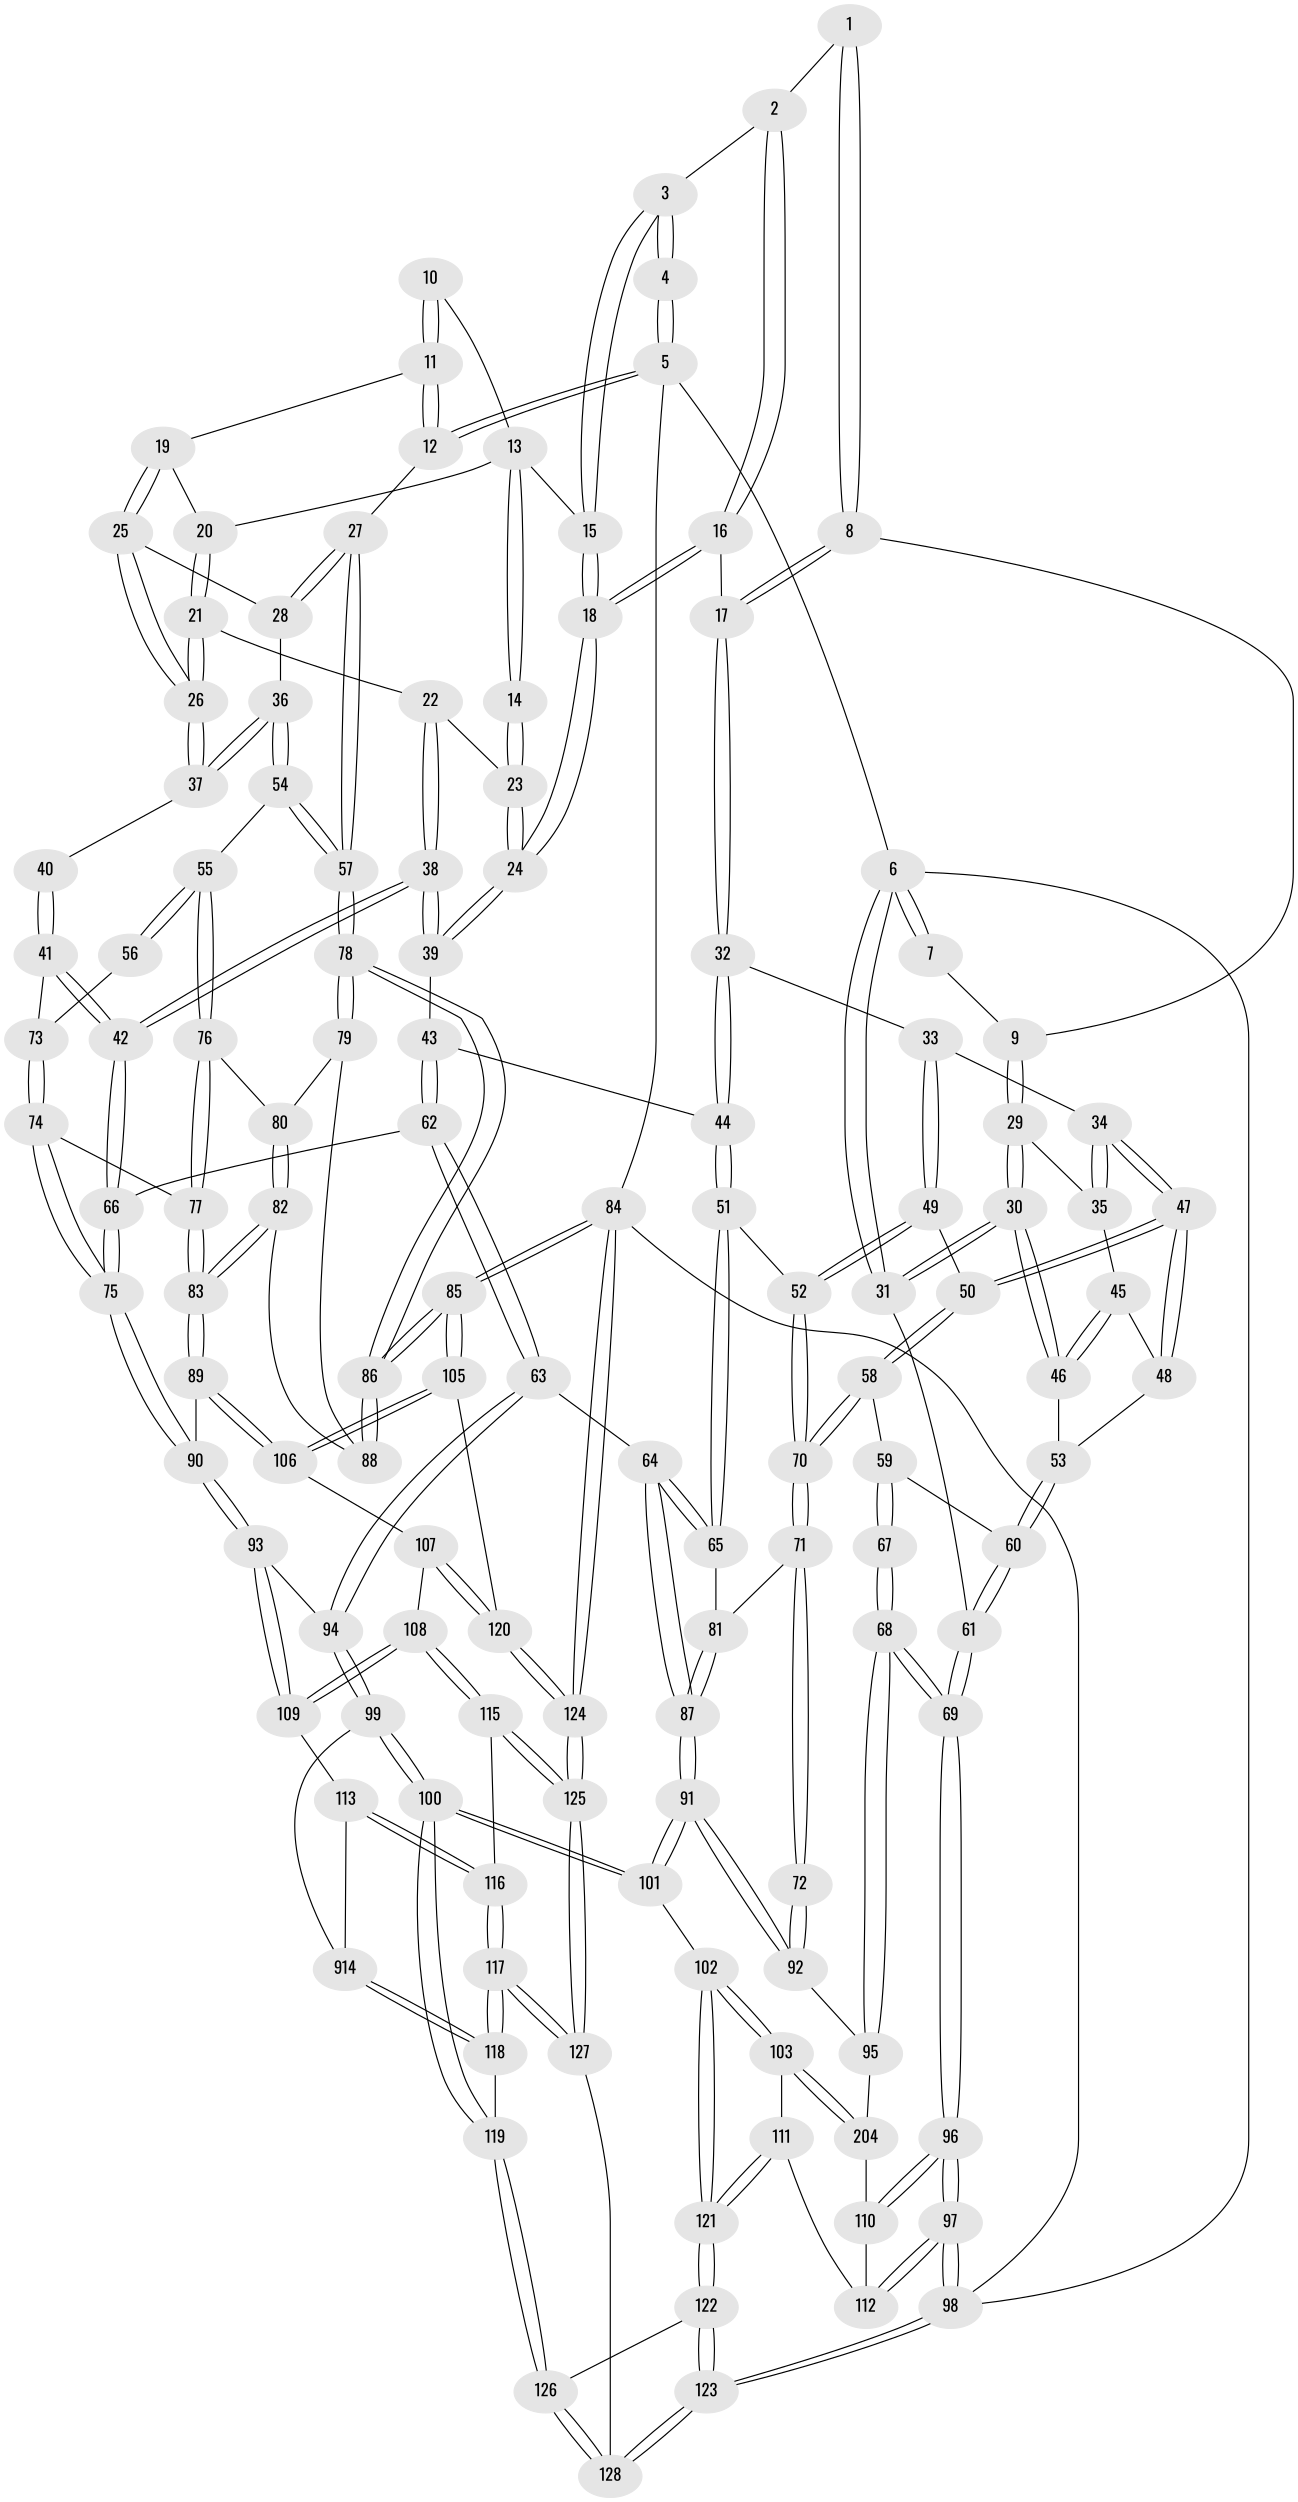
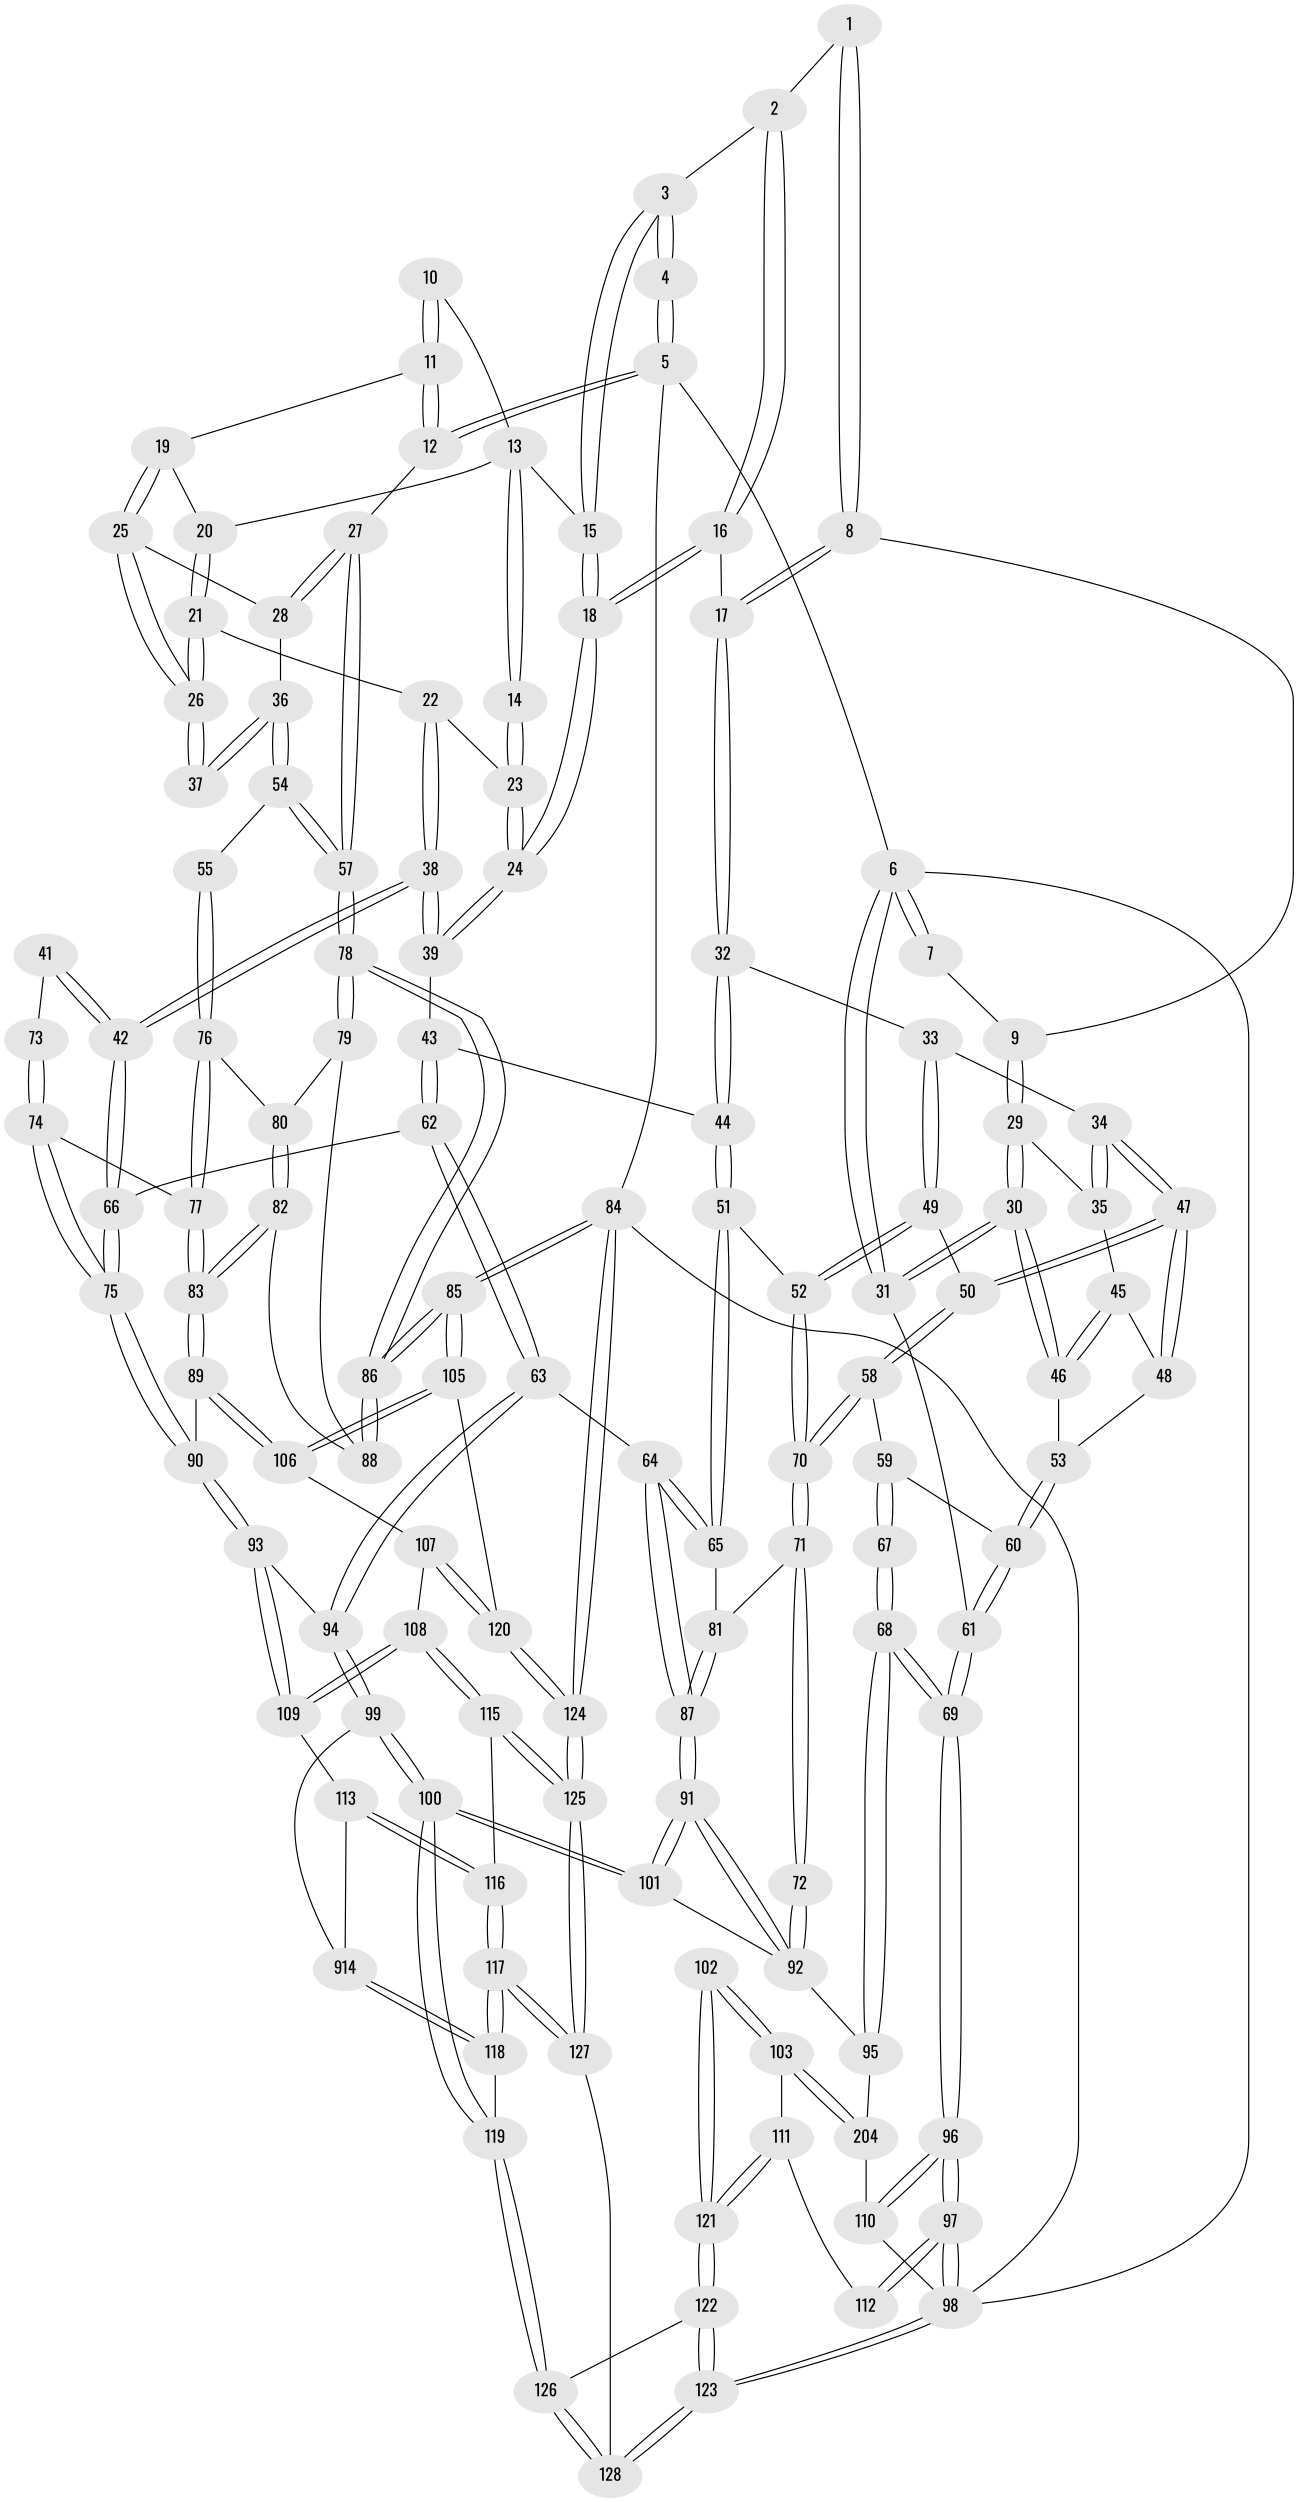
node "40": removed
node "56": removed
edge "101" -- "102": now "101" -- "92"
edge "110" -- "112": now "110" -- "98"
